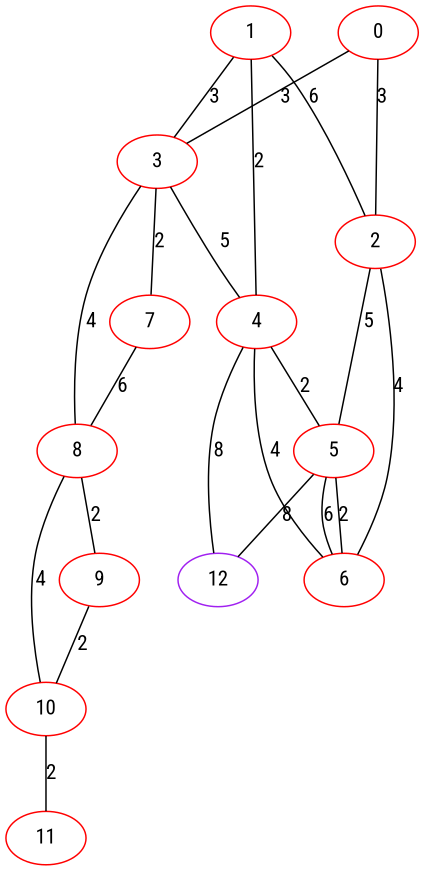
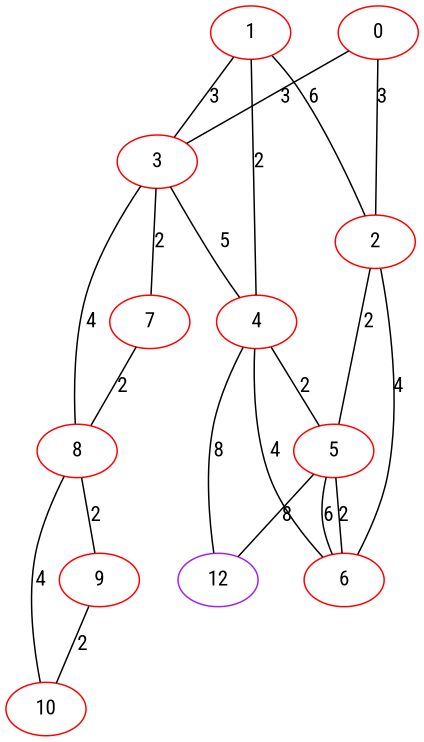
edge "2" -- "5": label "5" -> "2"
edge "7" -- "8": label "6" -> "2"
node "11": removed
